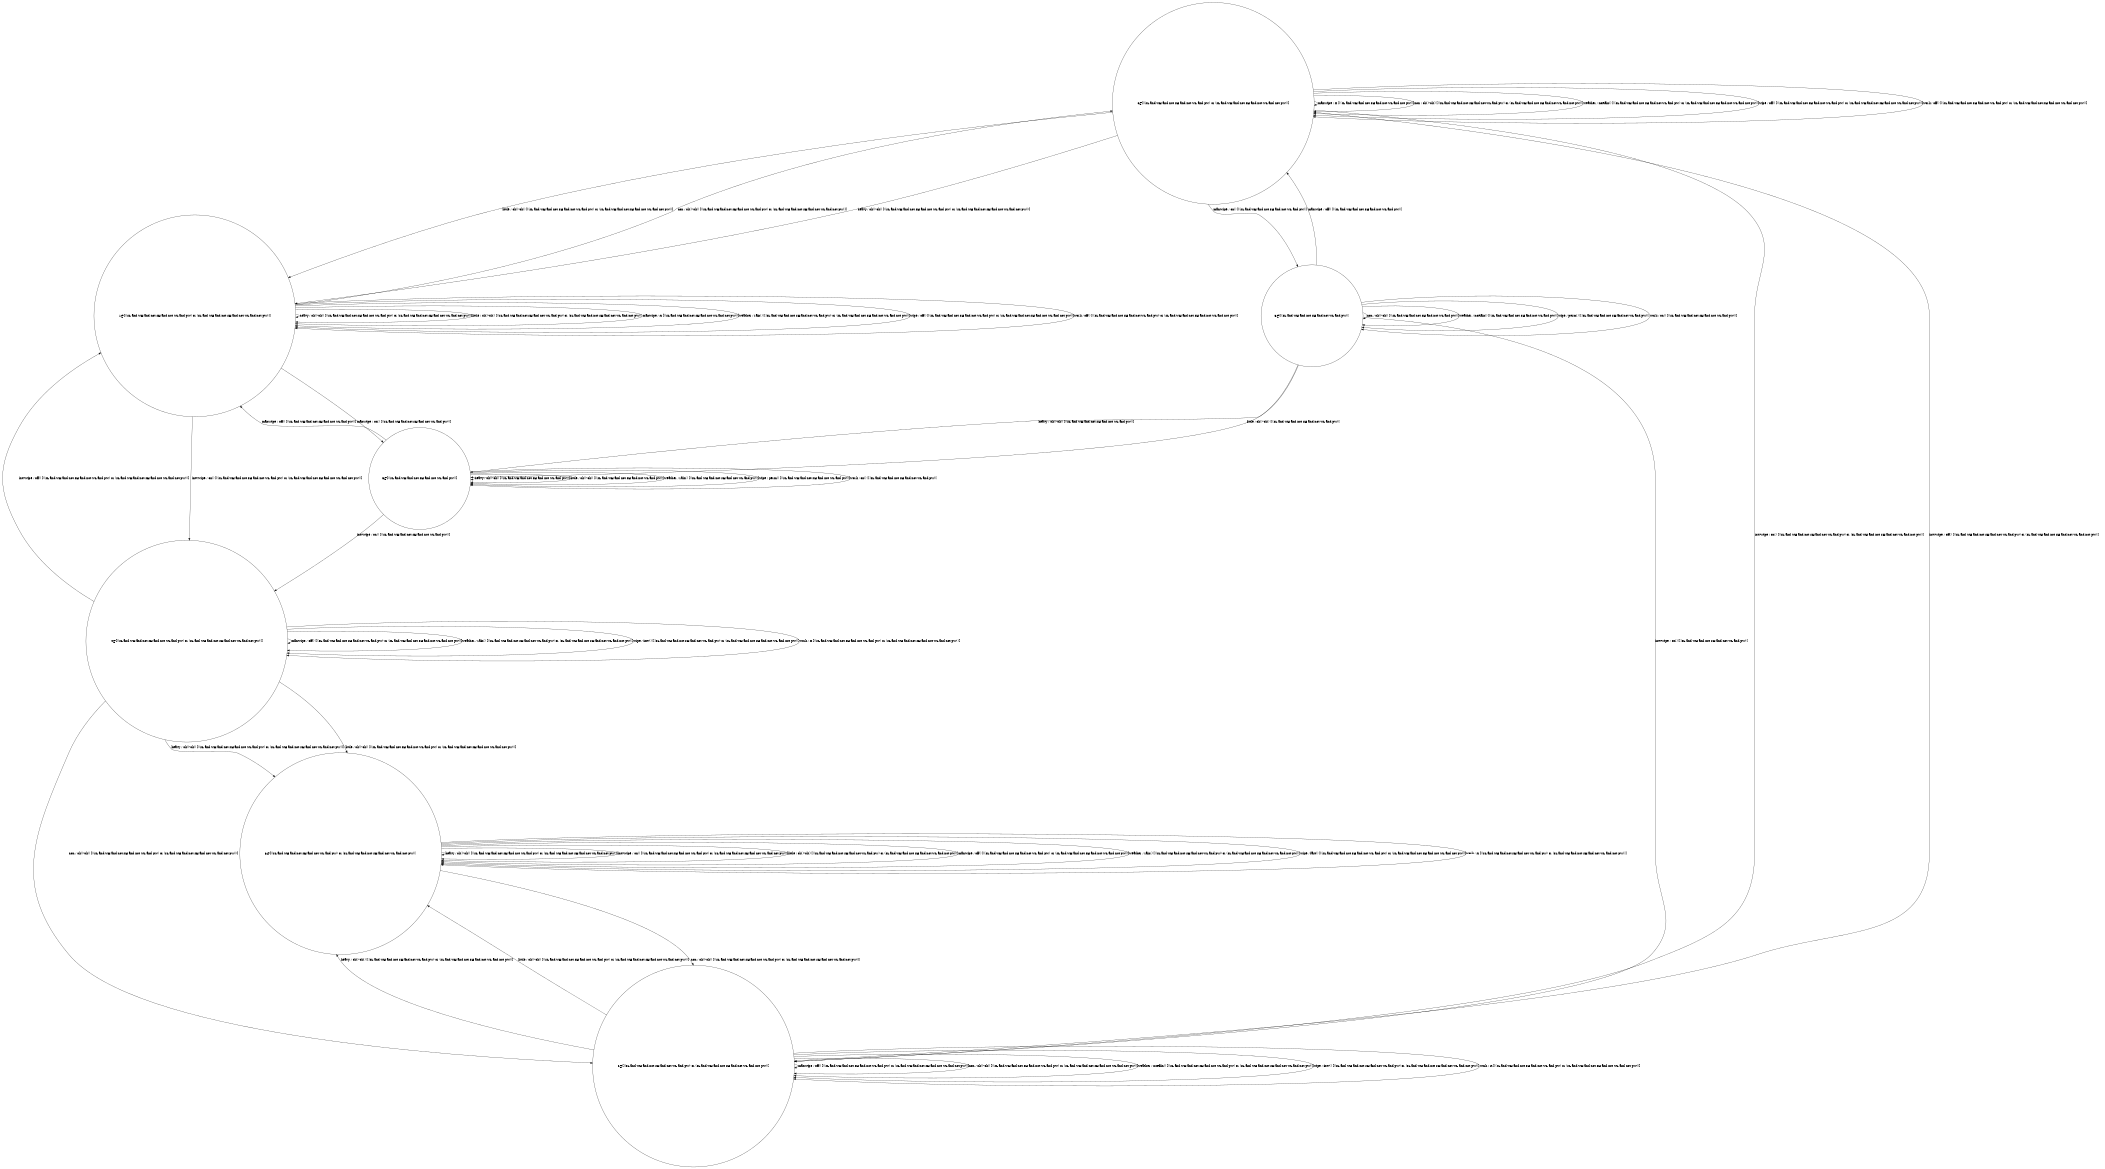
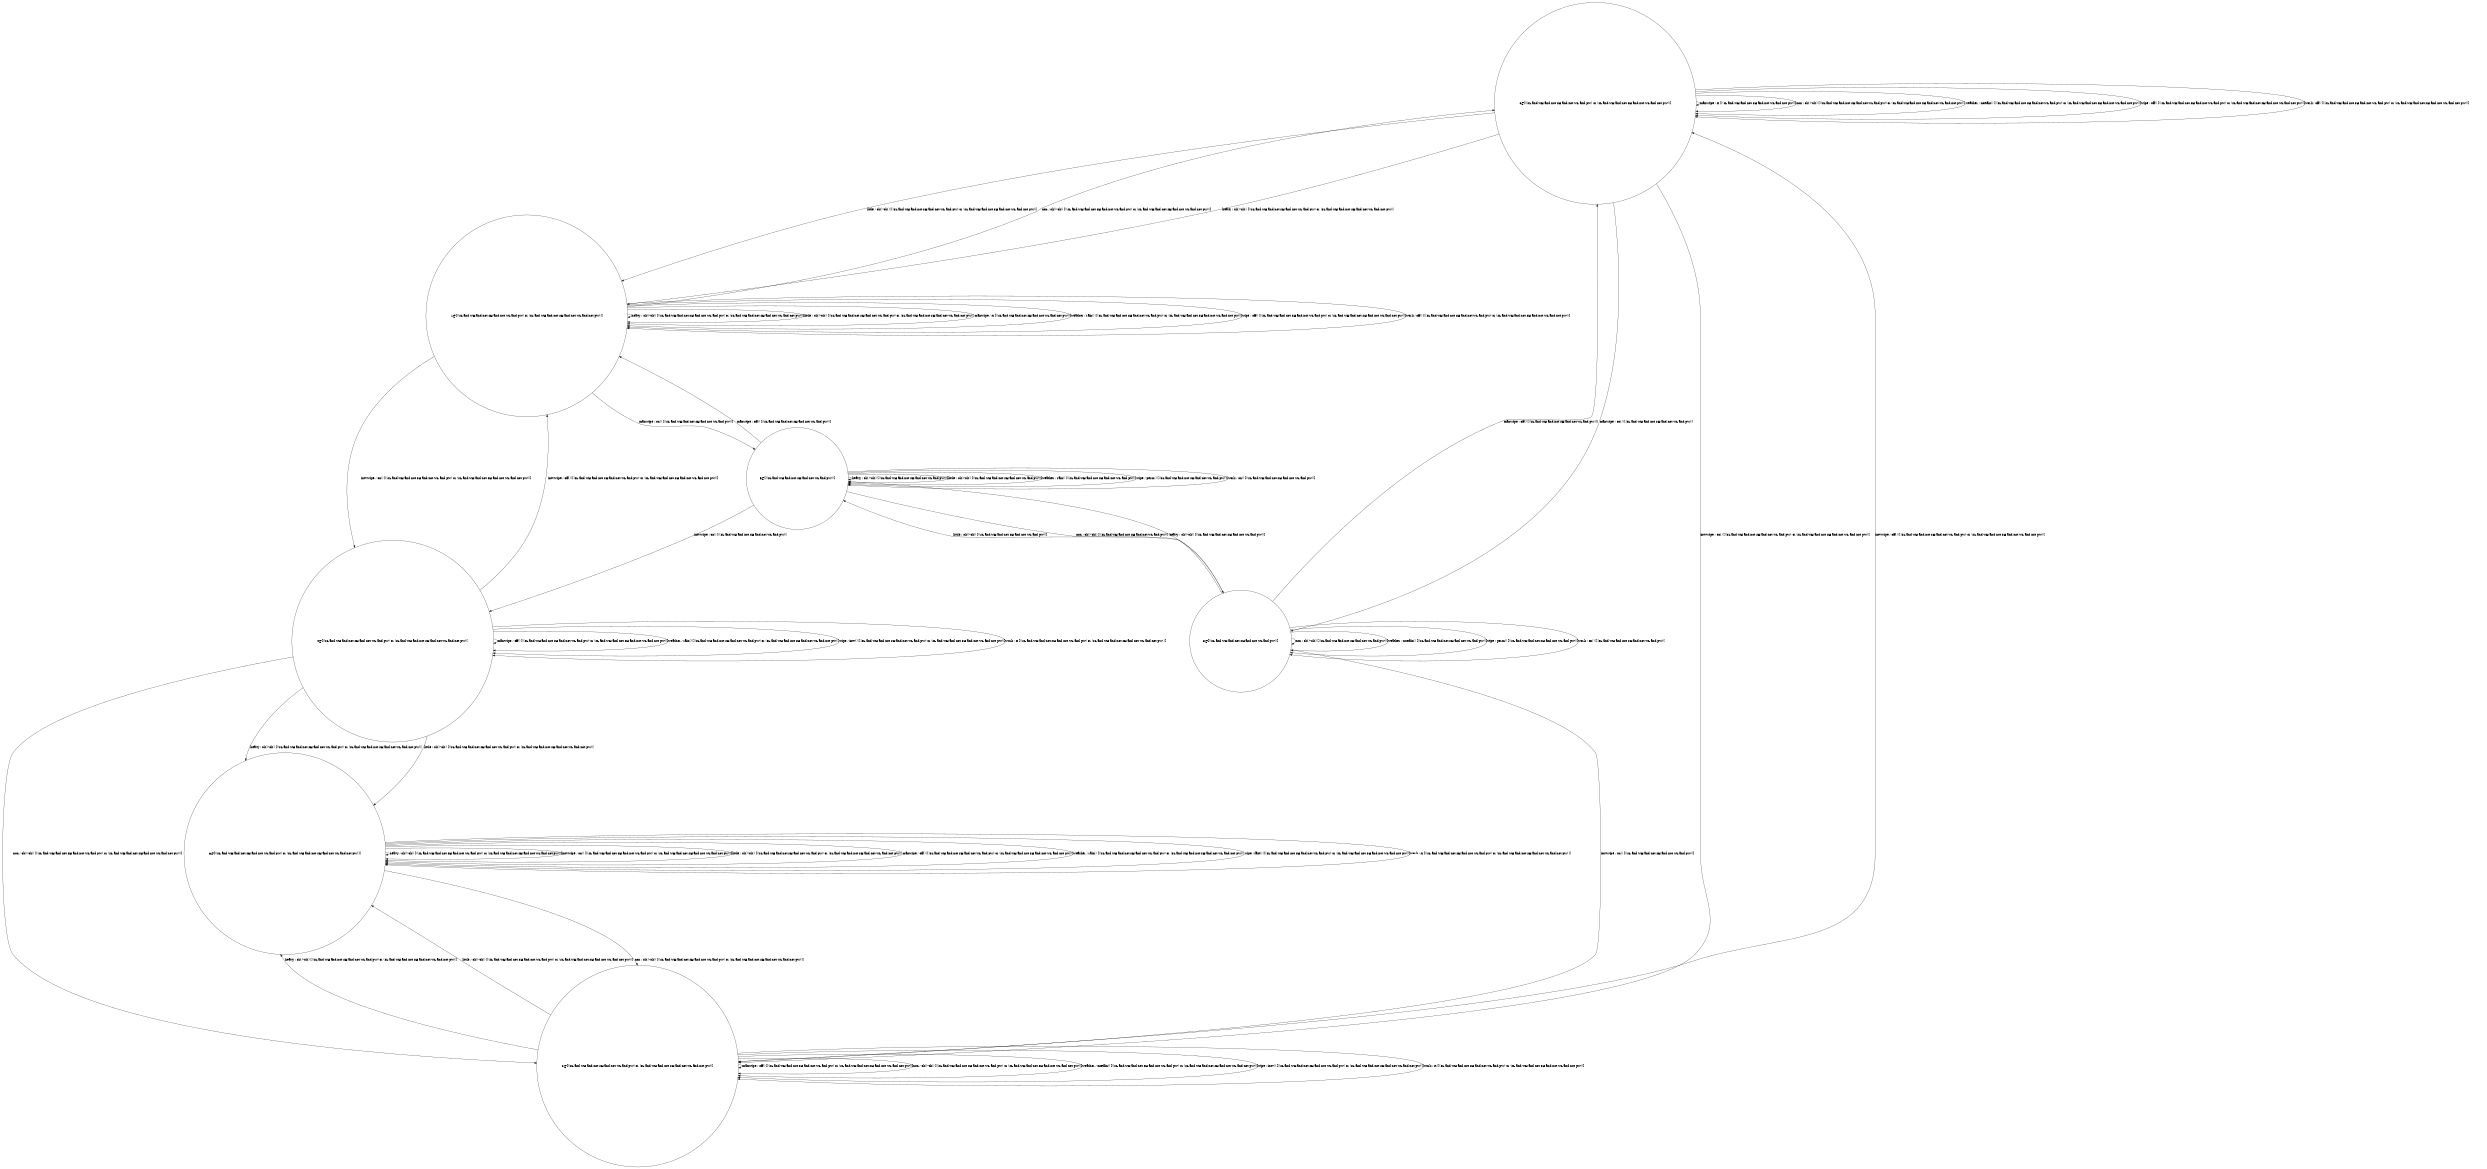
edge "5@[((sL and wH and not sH and not wL and pW))]" -> "3@[((sL and wH and not sH and not wL and pW))]": added, label "non / ok()*ok() [((sL and wH and not sH and not wL and pW))]"
